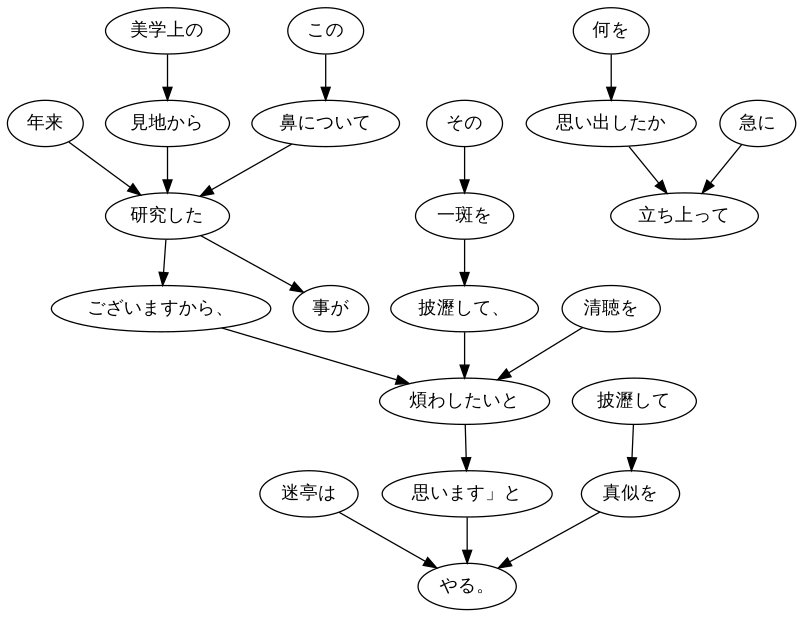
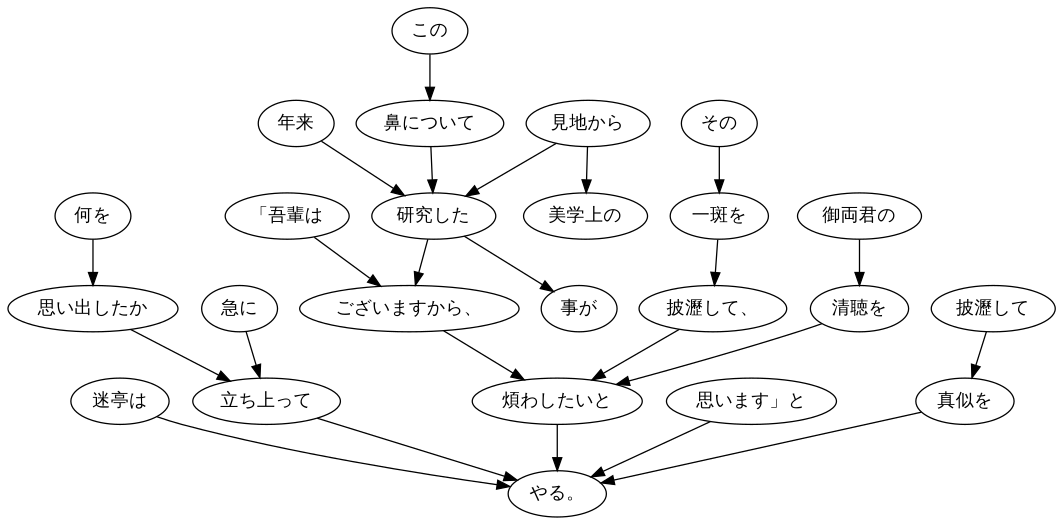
edge "美学上の" -> "見地から": reversed
node "「吾輩は": added
node "御両君の": added
edge "煩わしたいと" -> "思います」と": now "煩わしたいと" -> "やる。"
edge "立ち上って" -> "やる。": added
